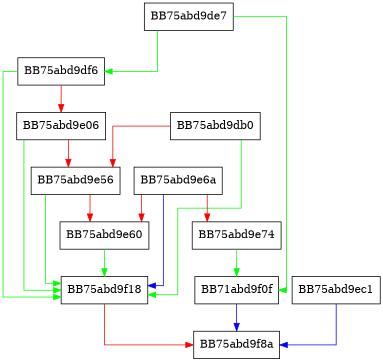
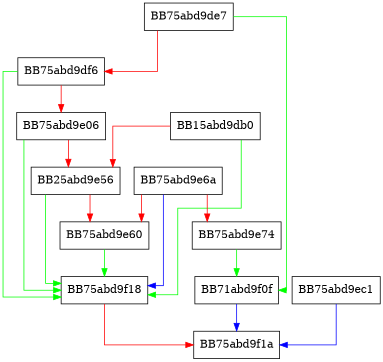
edge "BB75abd9de7" -> "BB75abd9df6": color green -> red
node "BB75abd9db0": label "BB75abd9db0" -> "BB15abd9db0"
node "BB75abd9e56": label "BB75abd9e56" -> "BB25abd9e56"
node "BB75abd9f8a": label "BB75abd9f8a" -> "BB75abd9f1a"
